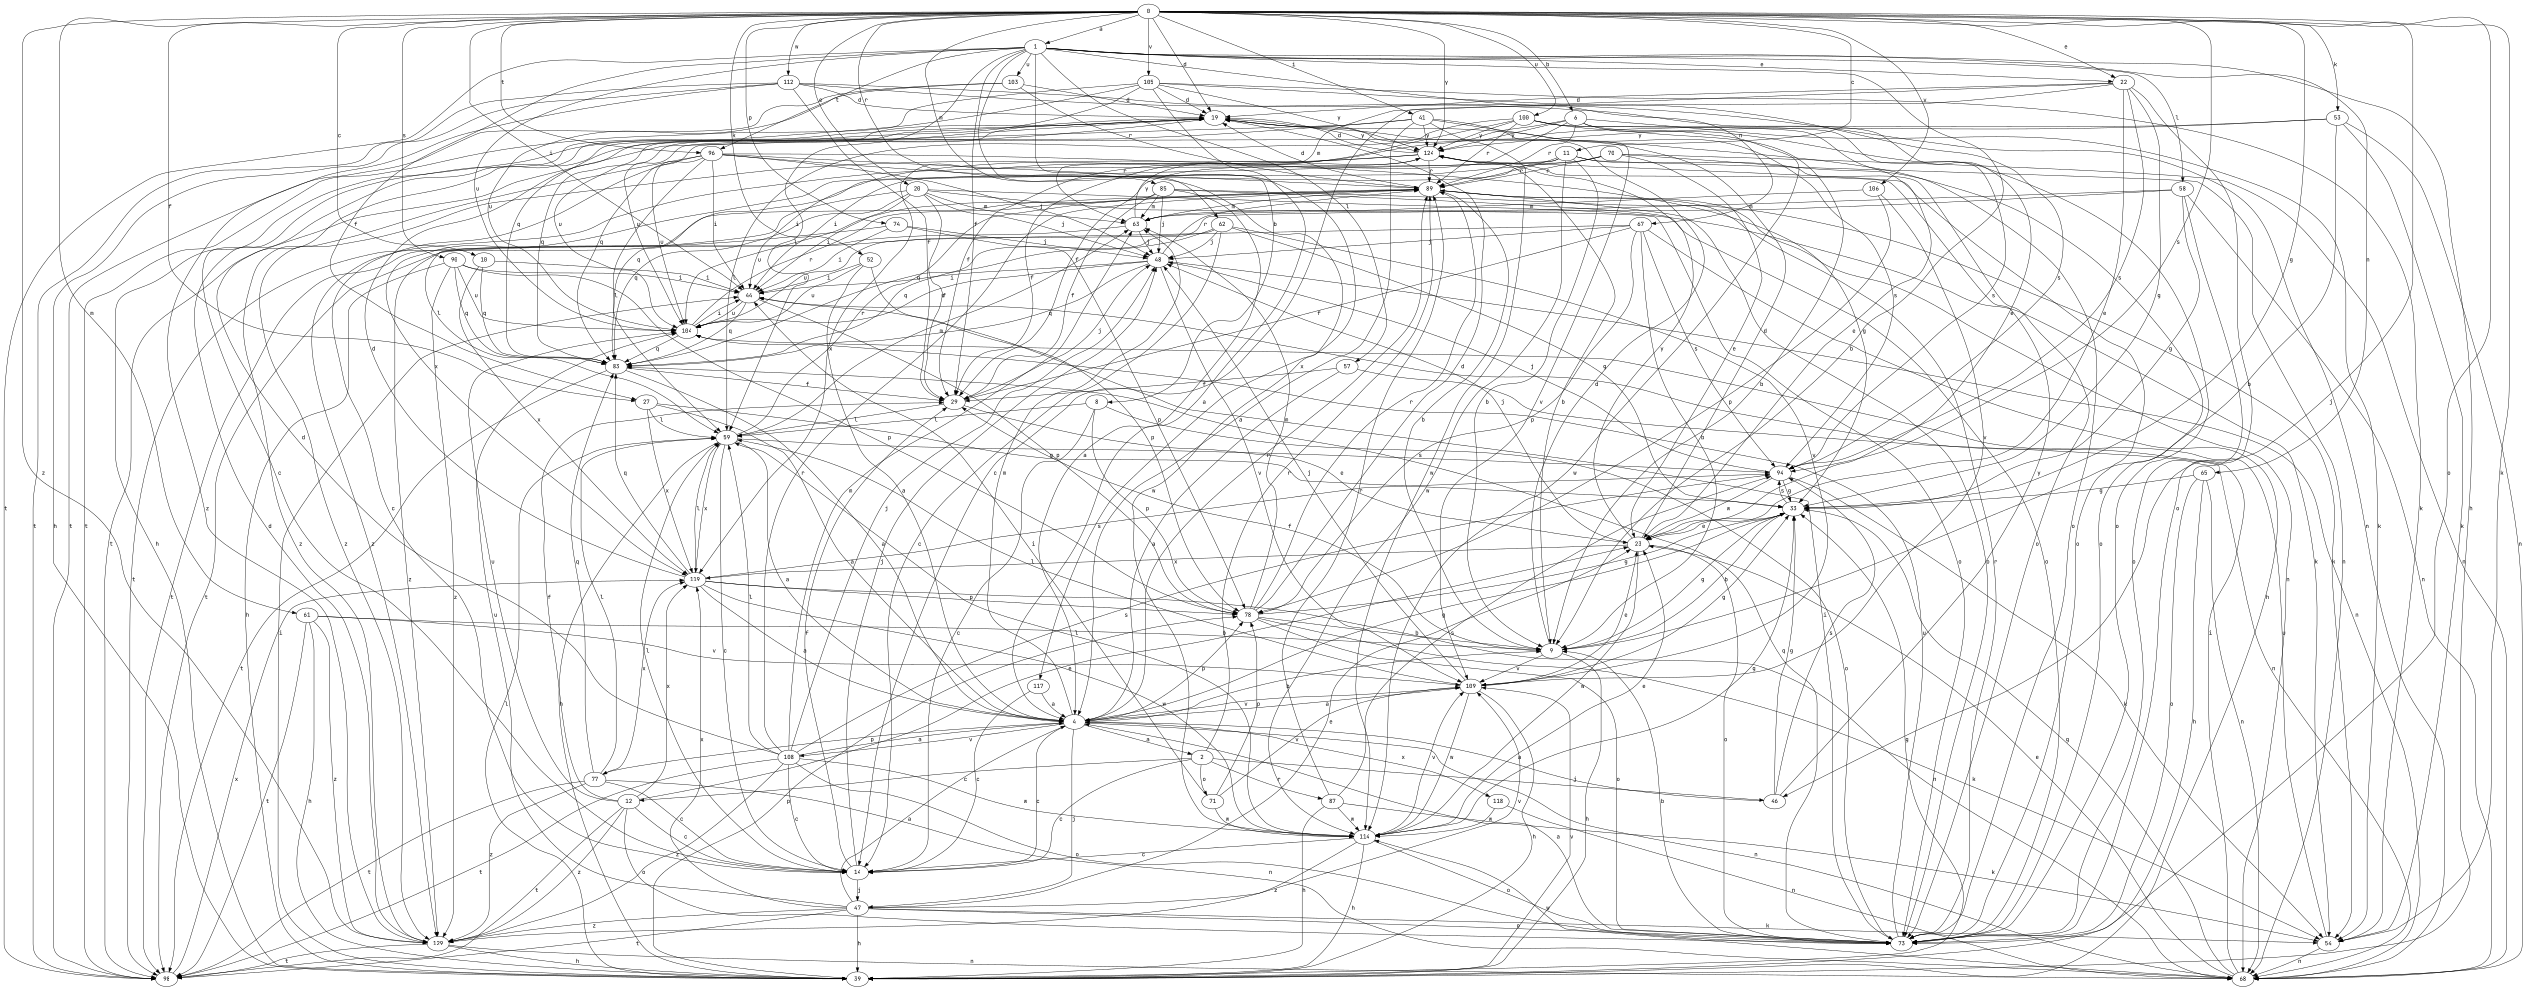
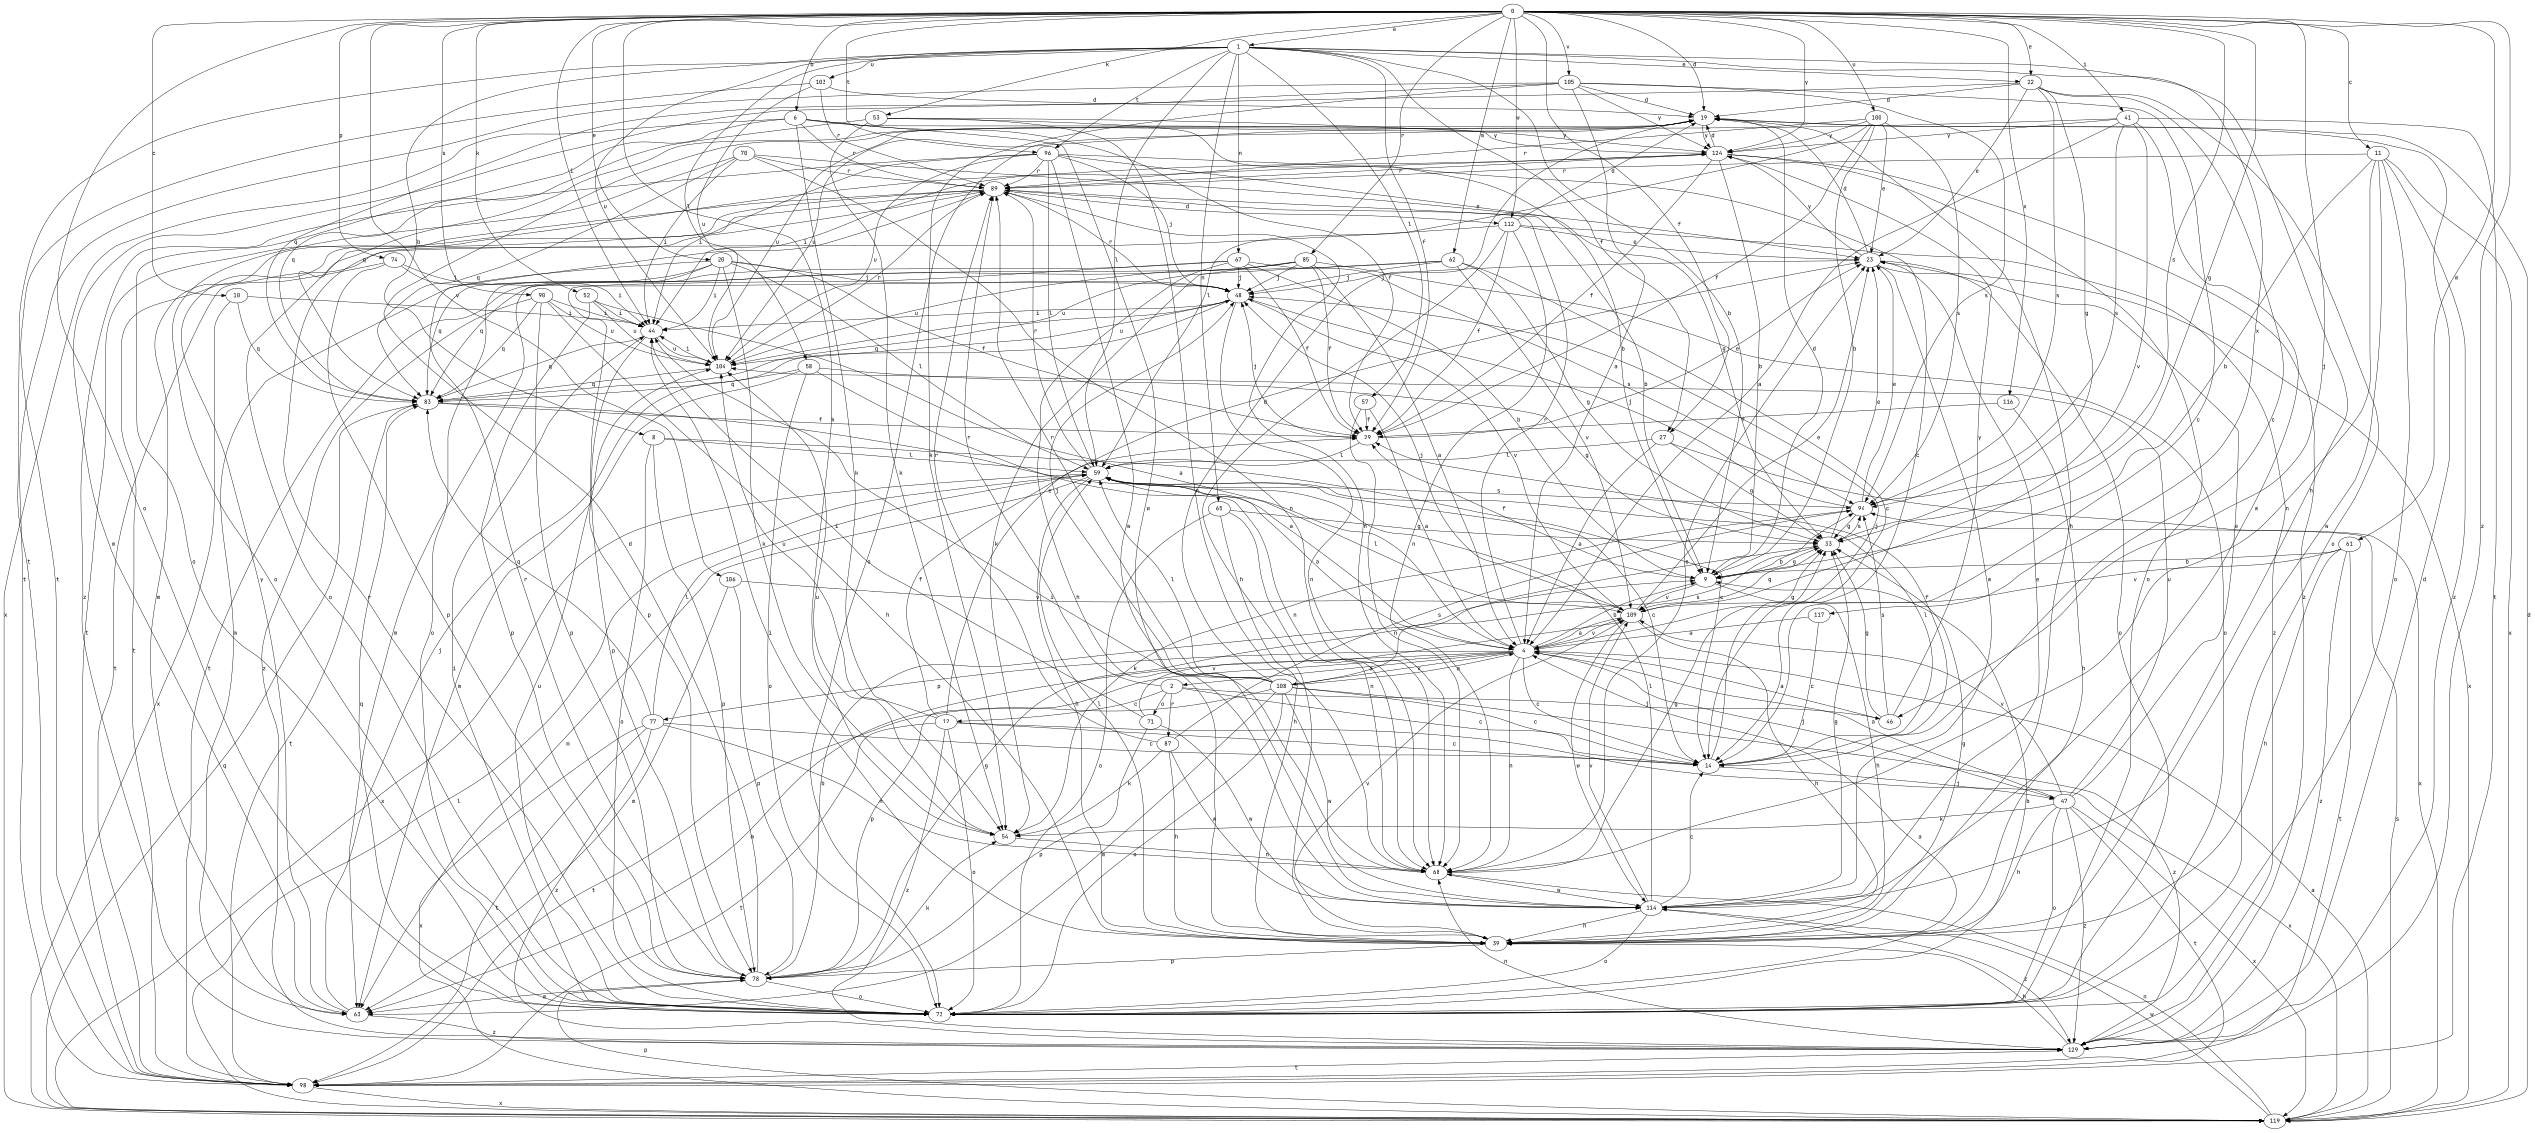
edge "89" -> "19": now "89" -> "112"
node "116": added
edge "94" -> "23": label "w" -> "e"
node "118": removed
